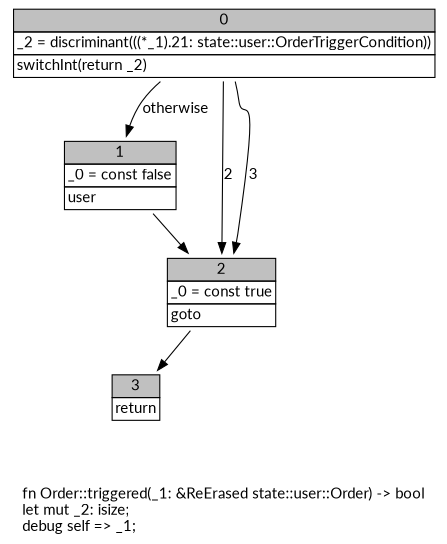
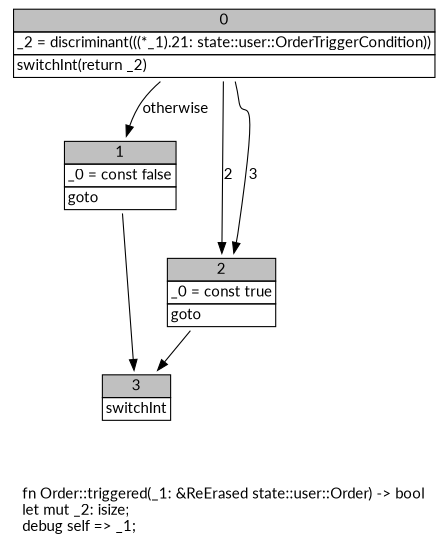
node "1": text "user" -> "goto"
edge "1" -> "2": now "1" -> "3"
node "3": text "return" -> "switchInt"
